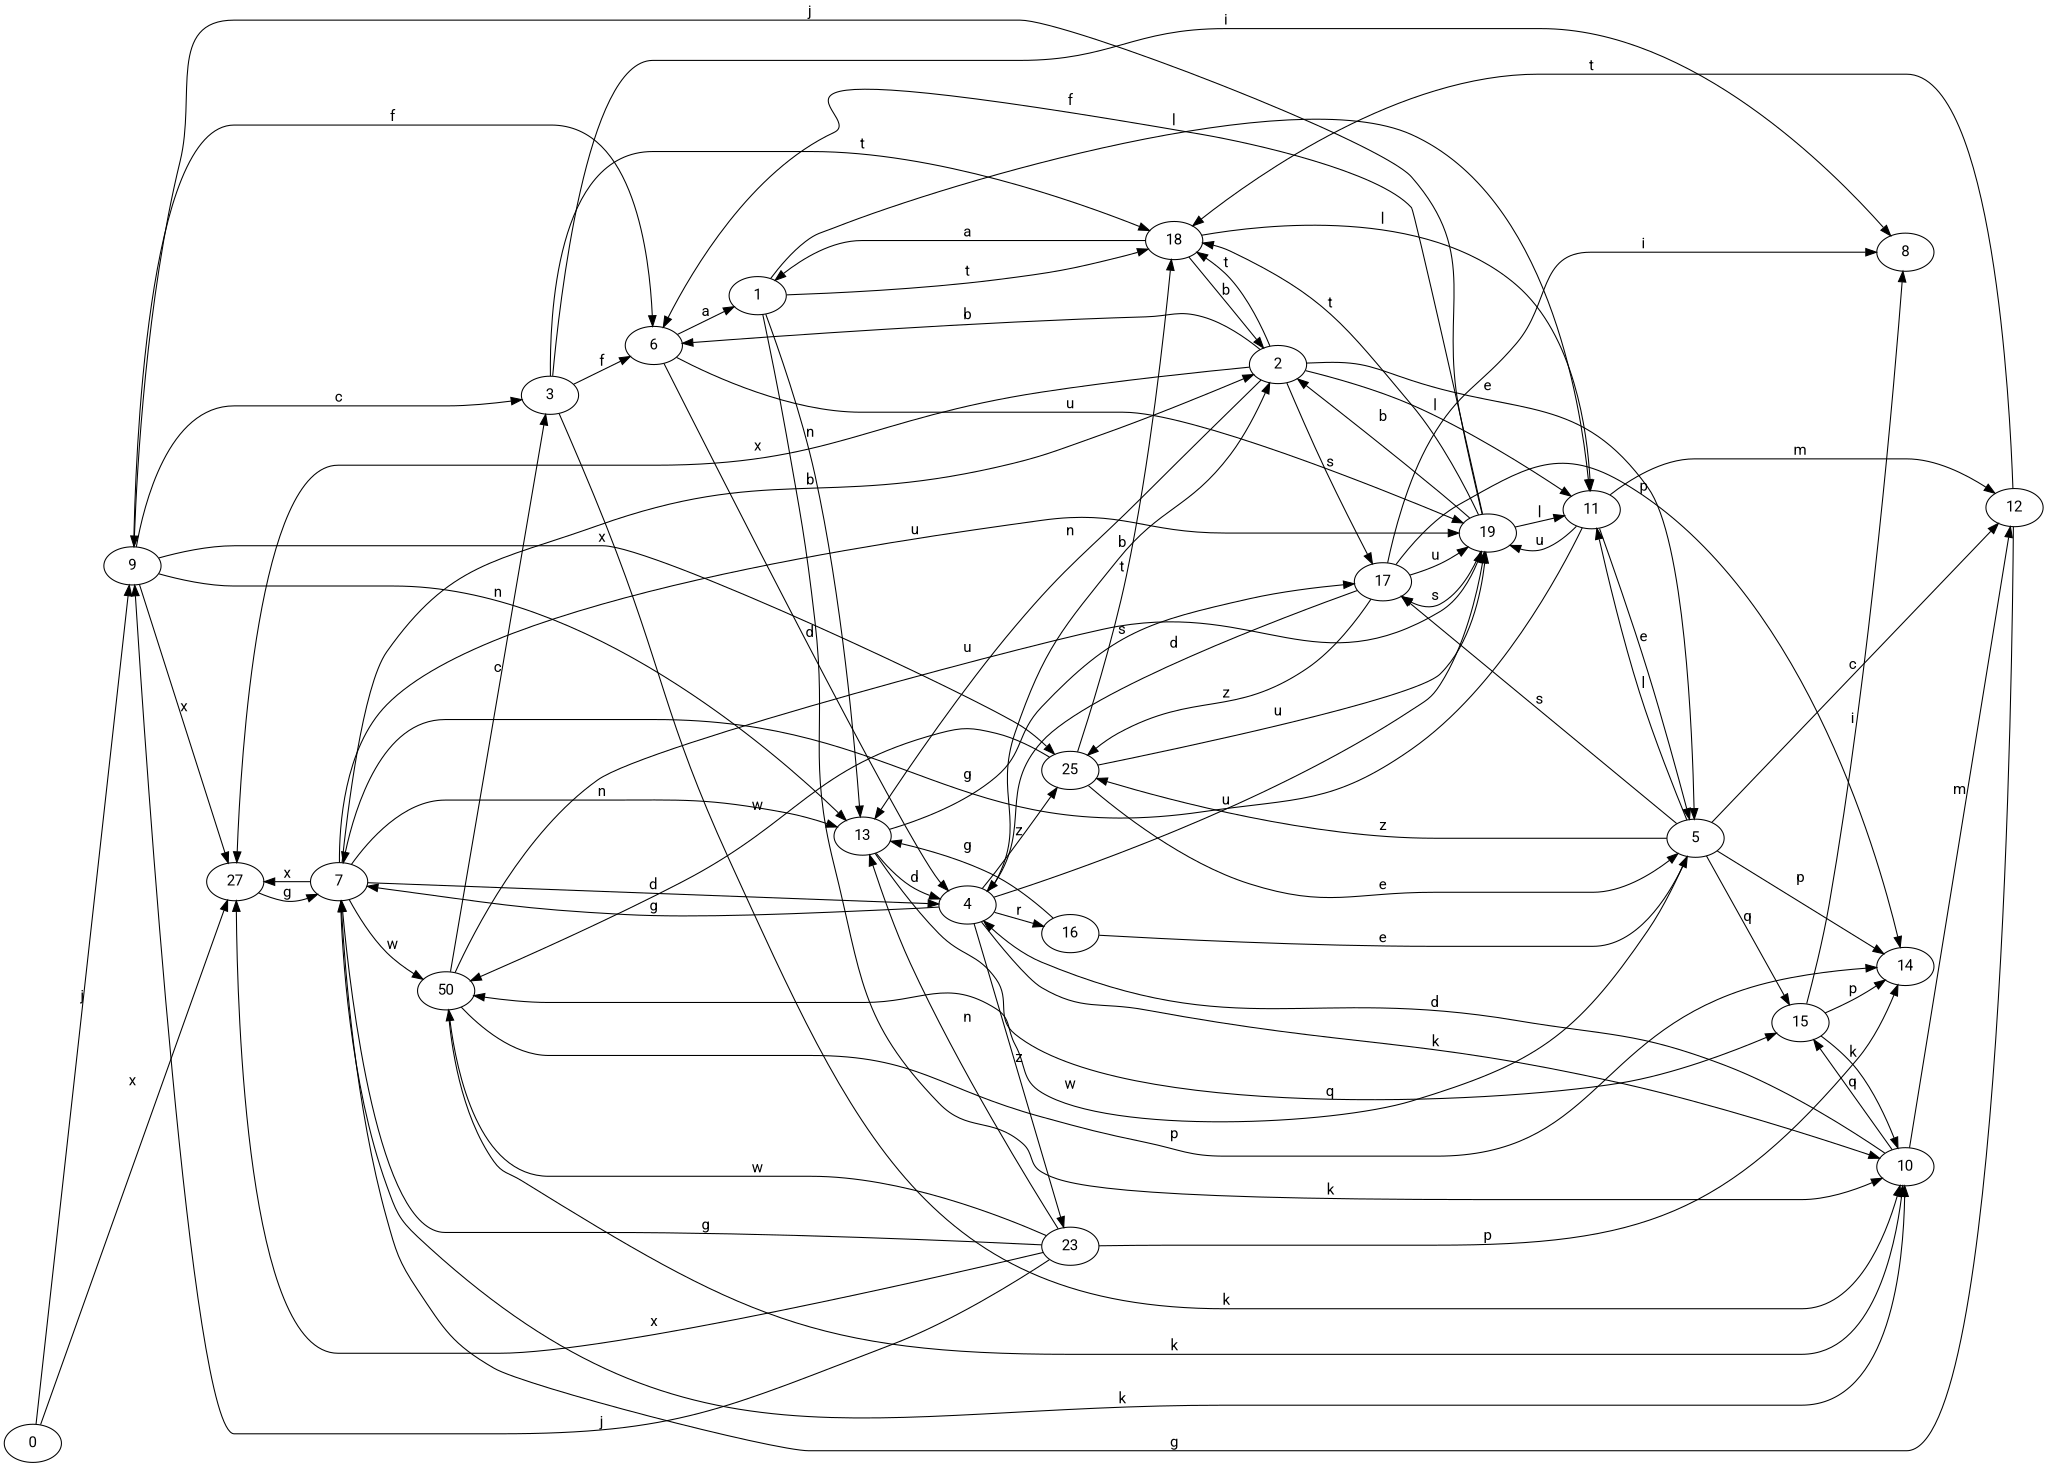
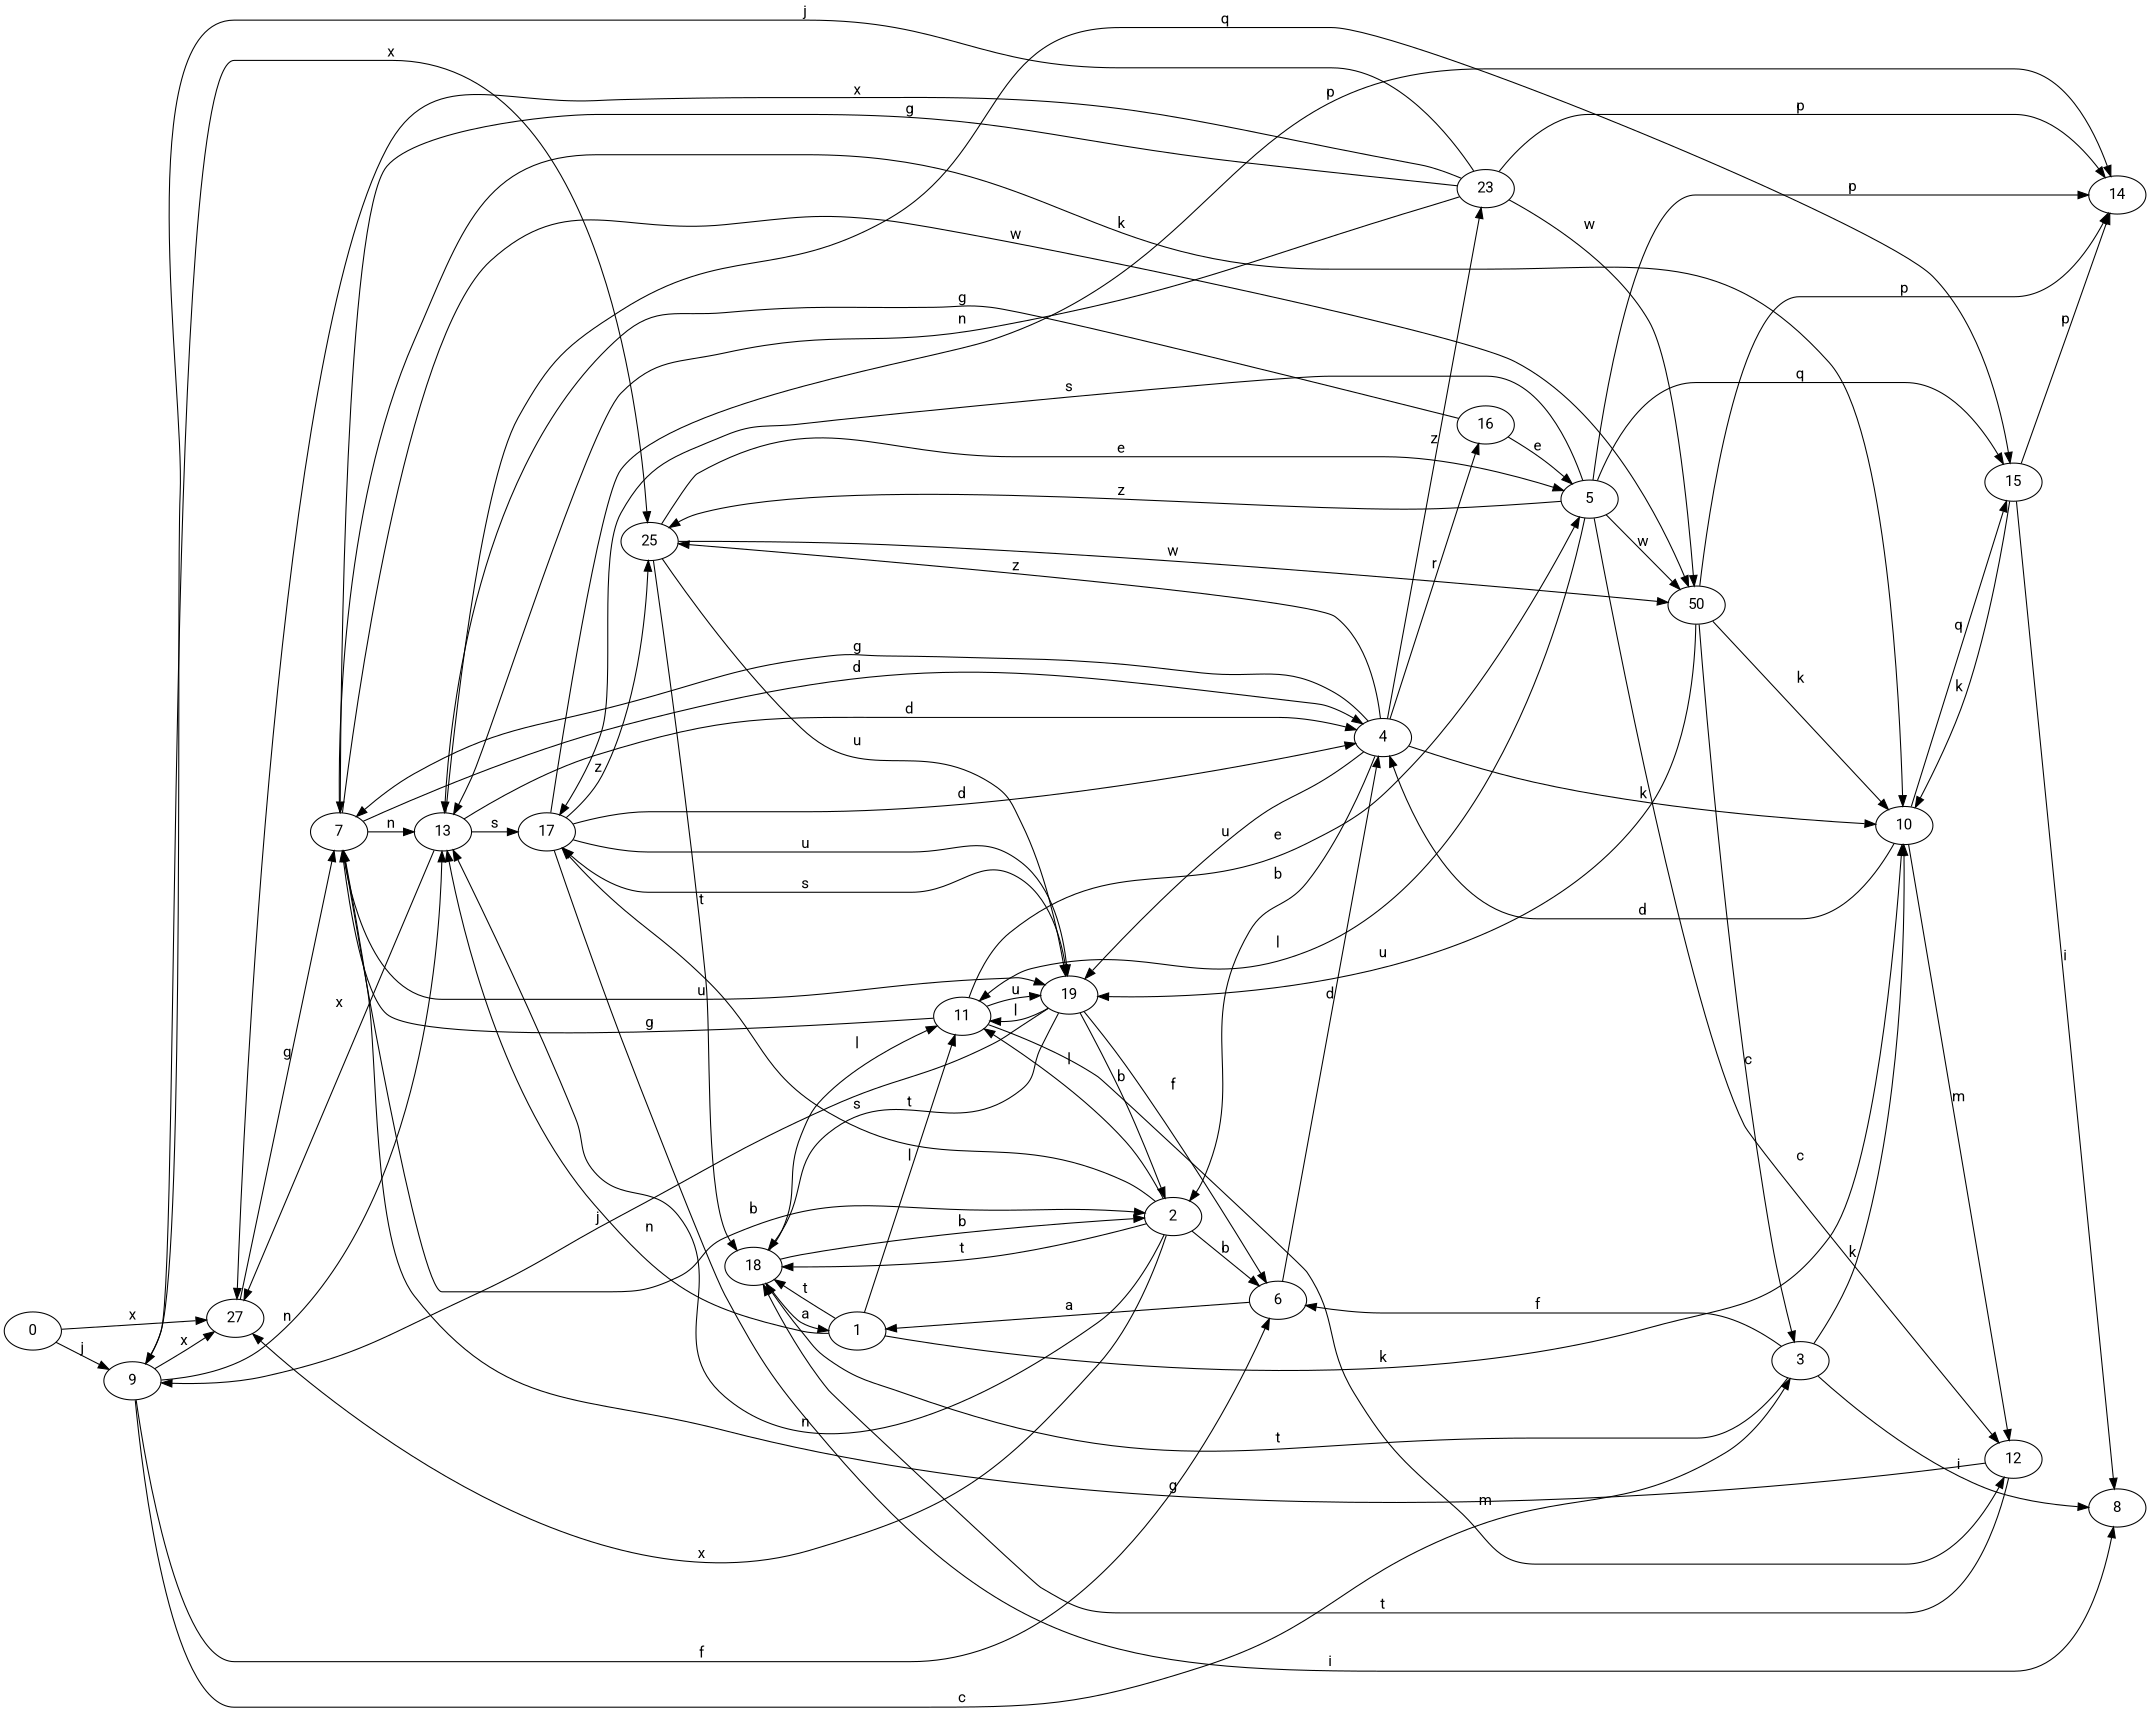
edge "6" -> "19": removed, label "u"
edge "2" -> "5": removed, label "e"
edge "7" -> "27": now "13" -> "27"
